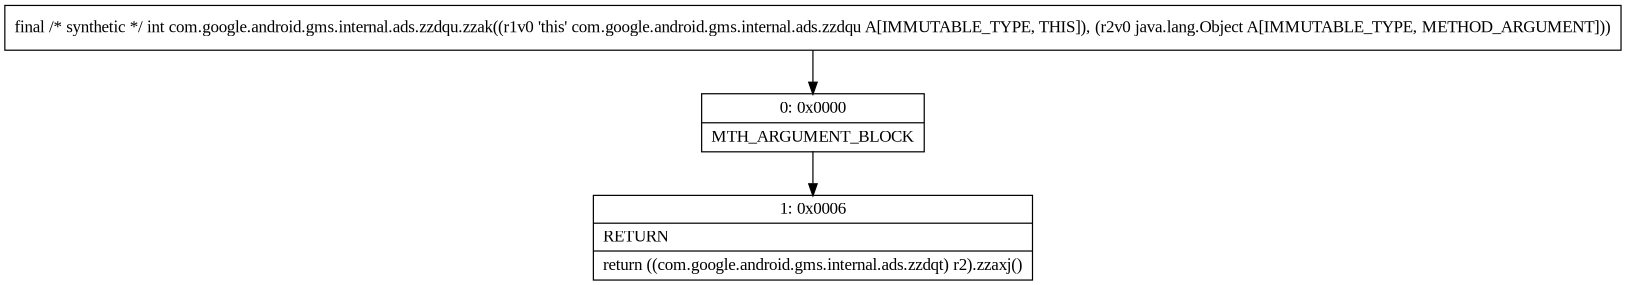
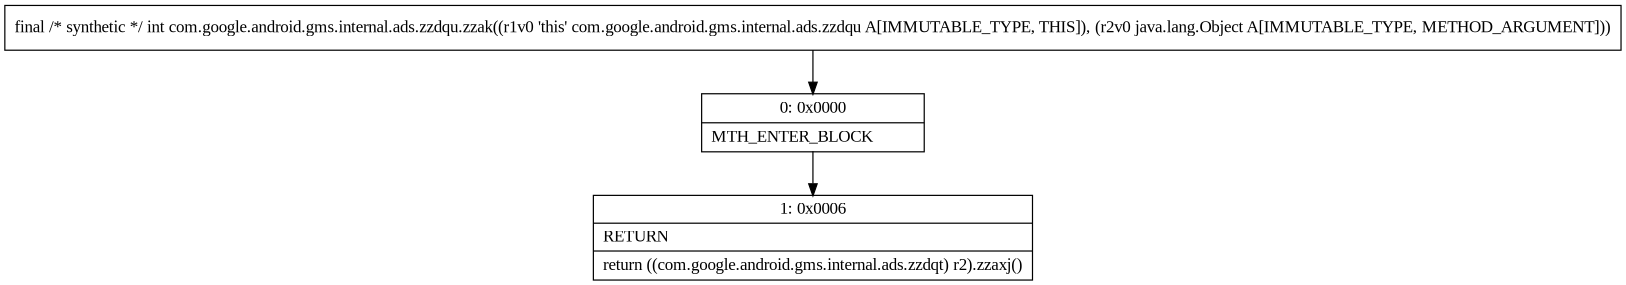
node "0: 0x0000": text "MTH_ARGUMENT_BLOCK" -> "MTH_ENTER_BLOCK"
